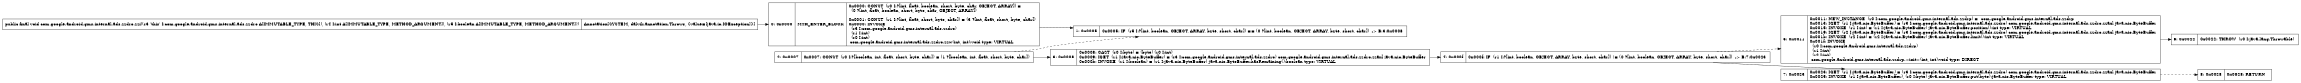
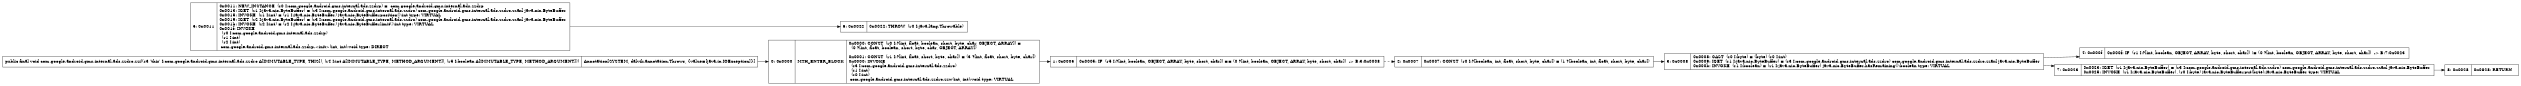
edge "2: 0x0007" -> "1: 0x0005": reversed
edge "4: 0x000f" -> "5: 0x0011": removed
edge "4: 0x000f" -> "7: 0x0023": now "3: 0x0008" -> "7: 0x0023"
edge "7: 0x0023" -> "8: 0x0028": style dashed -> solid
